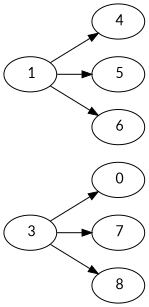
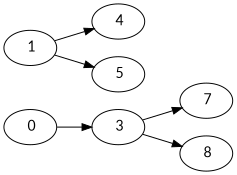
node "6": removed
edge "3" -> "0": reversed
